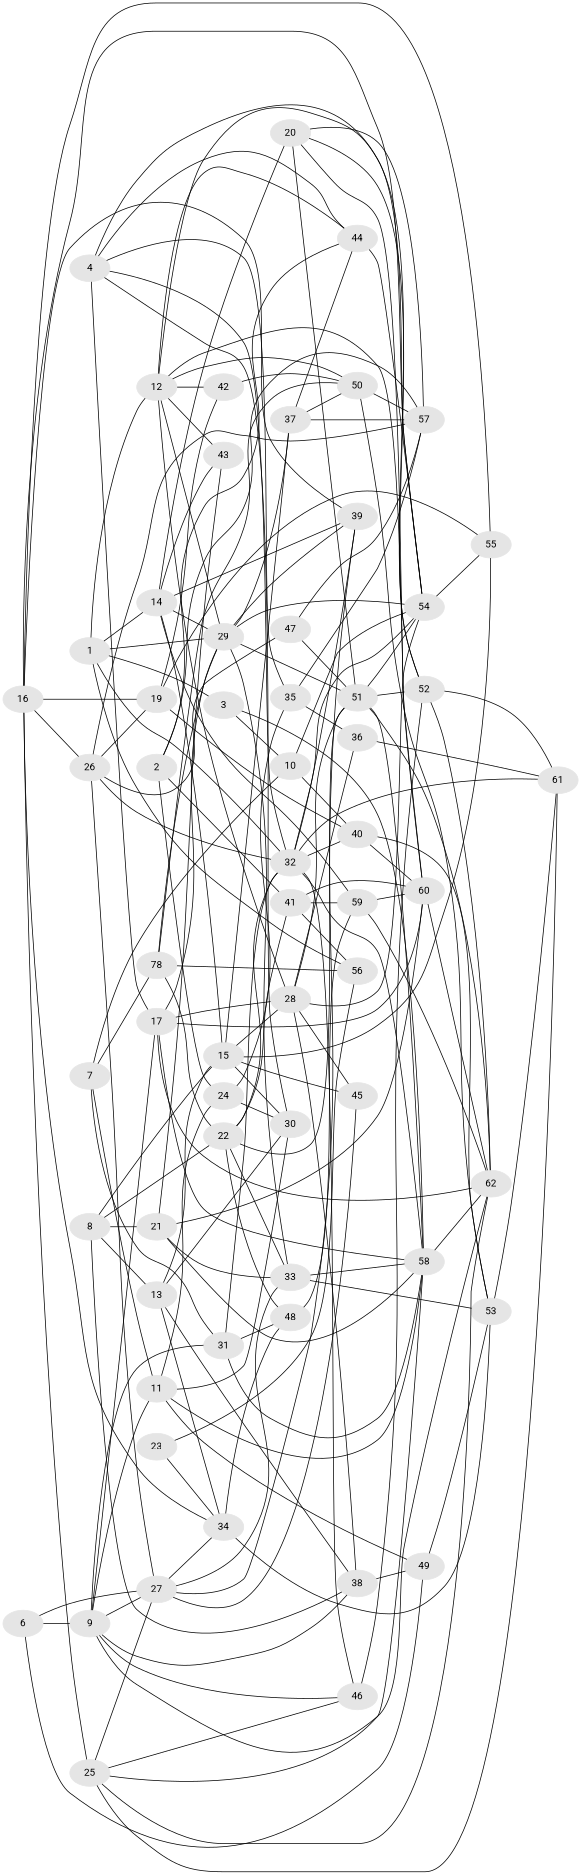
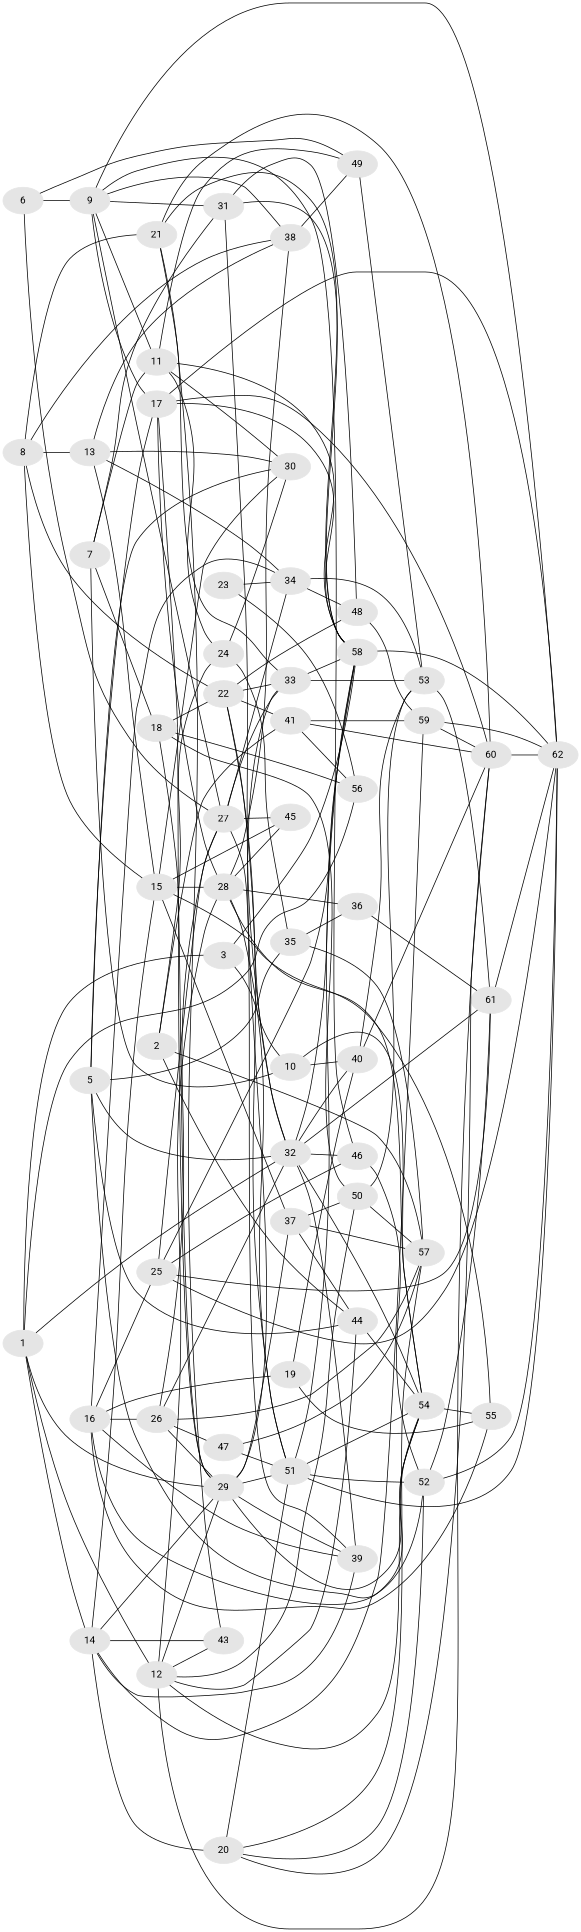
node "4": label "4" -> "5"
node "42": removed
edge "19" -- "26": now "29" -- "26"
edge "62" -- "61": added
node "78": label "78" -> "18"
